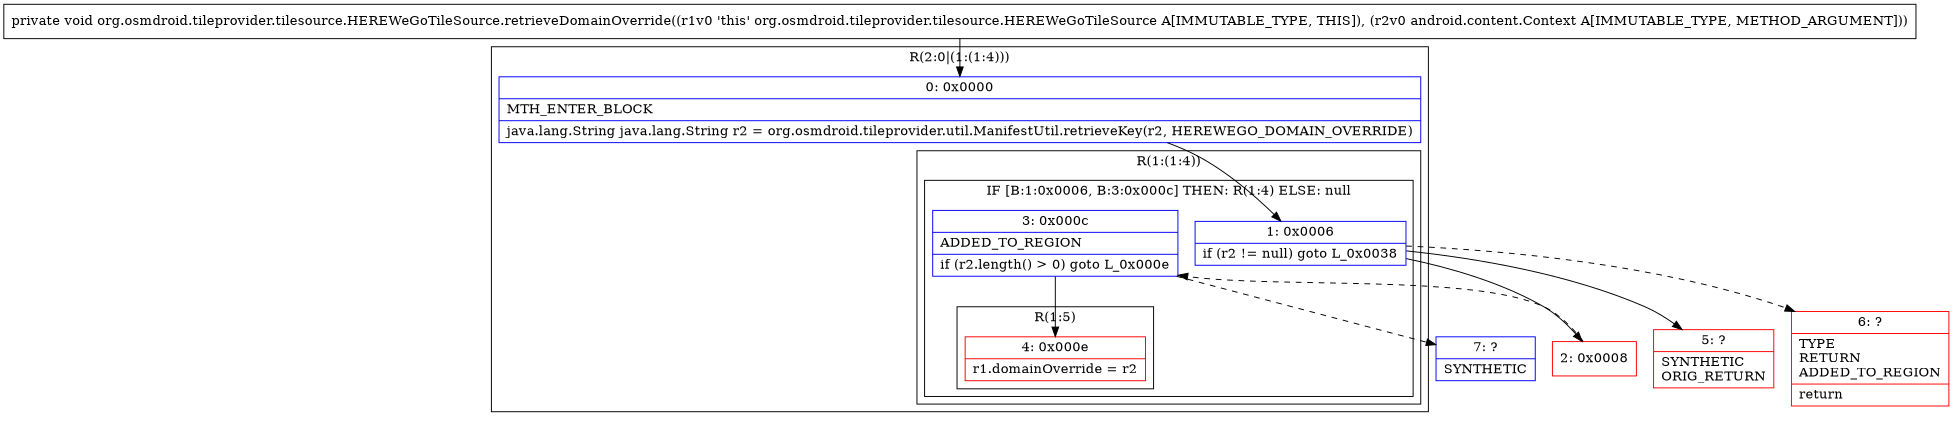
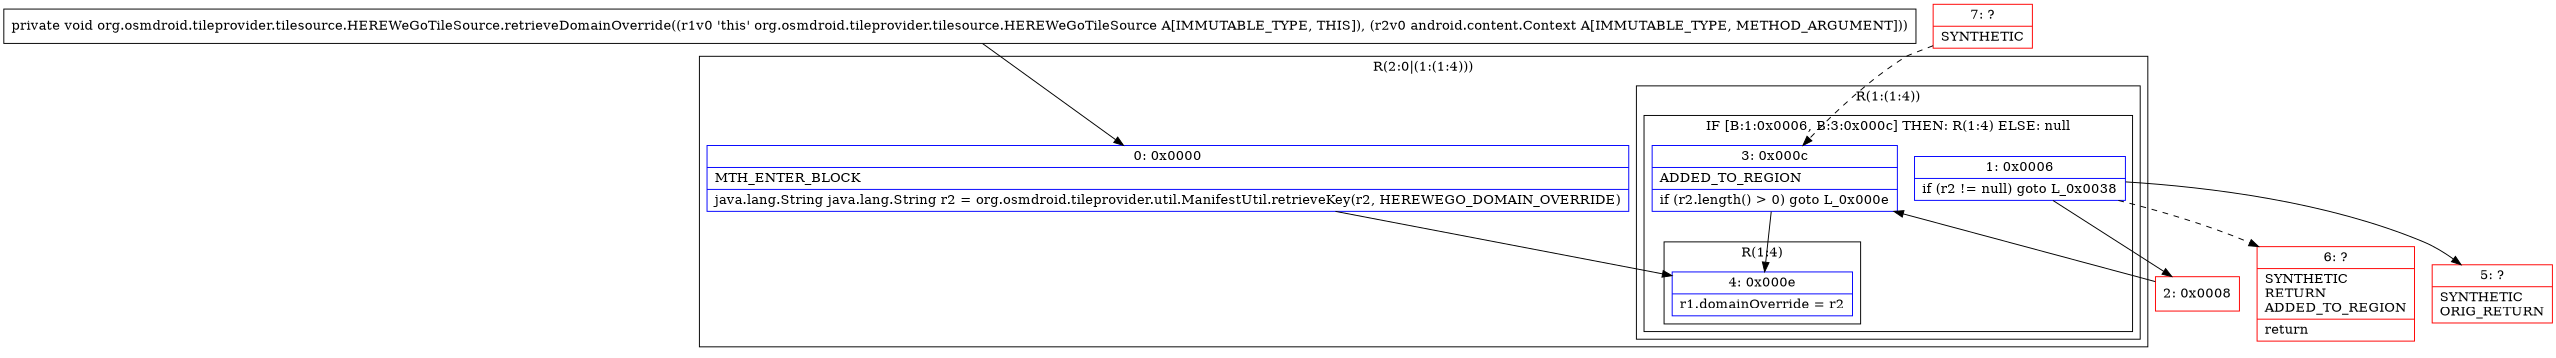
edge "0: 0x0000" -> "1: 0x0006": now "0: 0x0000" -> "4: 0x000e"
edge "2: 0x0008" -> "3: 0x000c": style dashed -> solid
edge "3: 0x000c" -> "7: ?": reversed
cluster "R(1:5)": label "R(1:5)" -> "R(1:4)"
node "6: ?": text "TYPE" -> "SYNTHETIC"
node "4: 0x000e": color red -> blue
node "7: ?": color blue -> red
